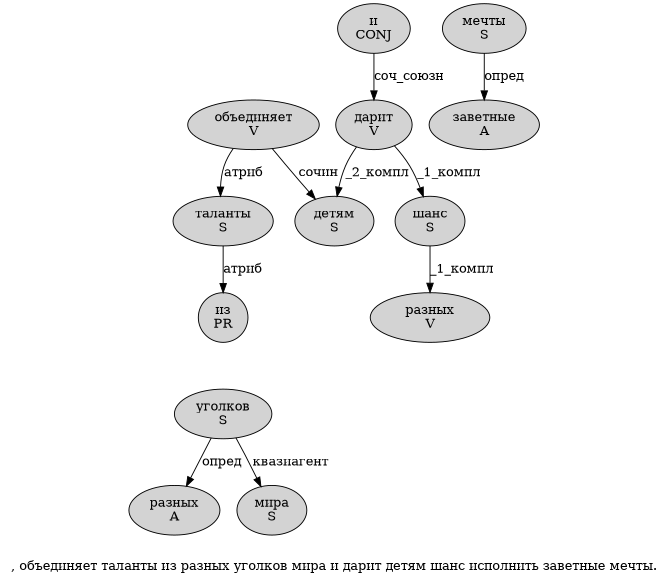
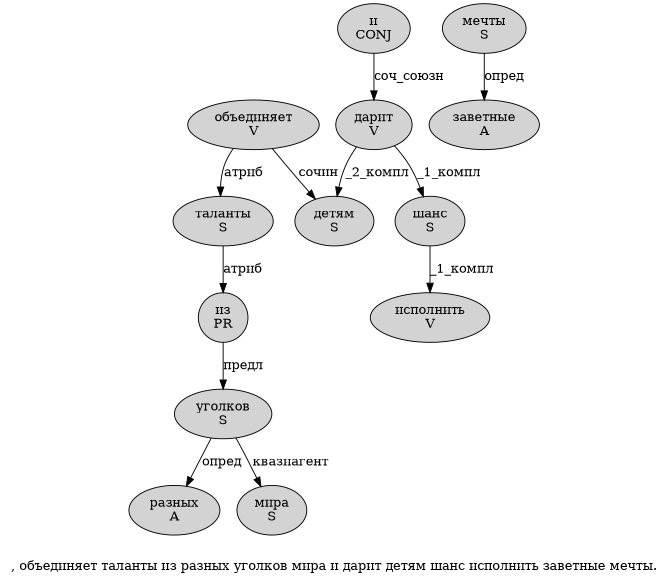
node "разных V": label "разных V" -> "исполнить V"
edge "из PR" -> "уголков S": added, label "предл"
